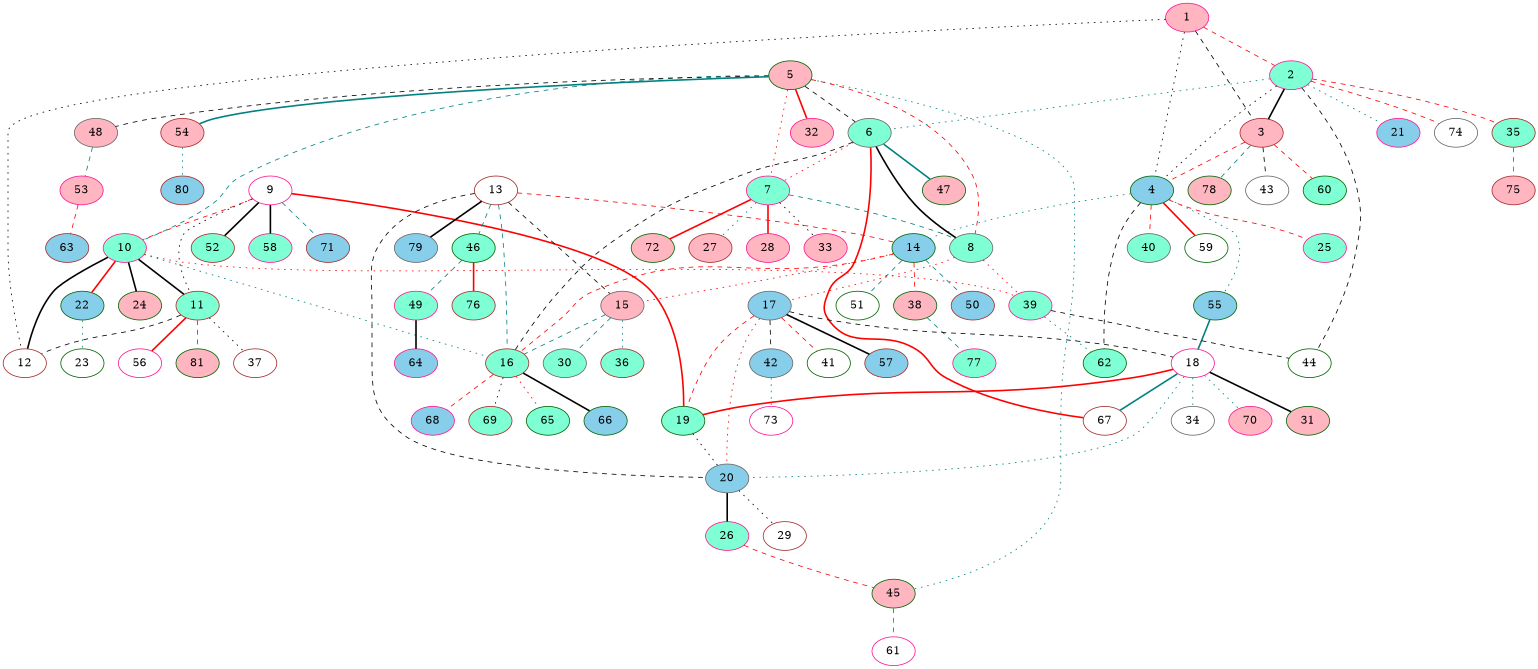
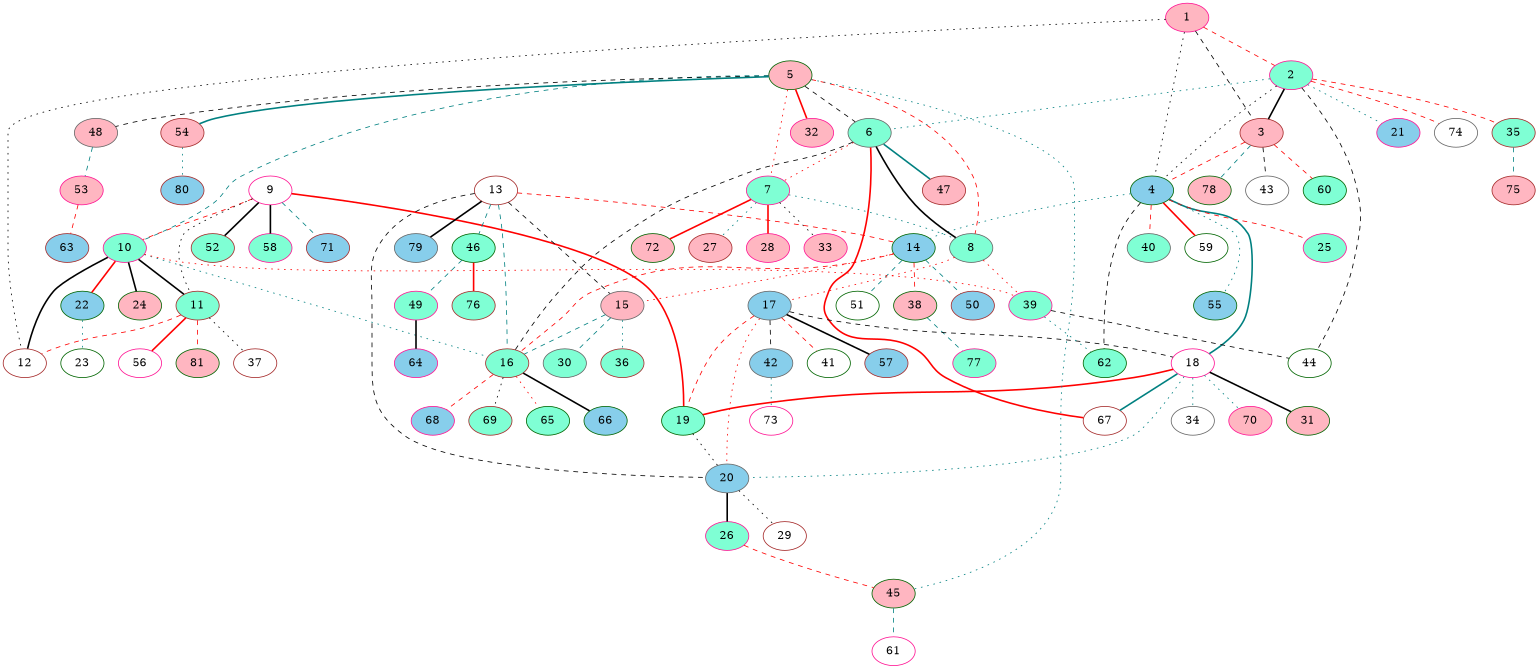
node "47": color darkgreen -> brown
edge "7" -- "8": style dashed -> dotted
edge "11" -- "12": color black -> red
edge "55" -- "18": now "4" -- "18"
